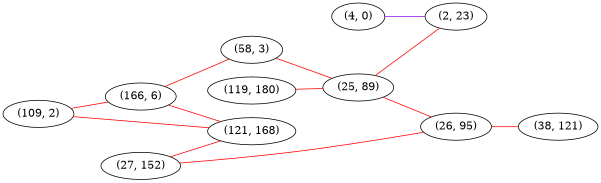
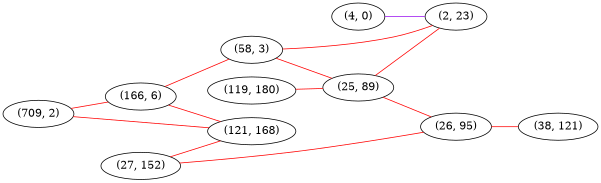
edge "(2, 23)" -- "(58, 3)": added
node "(109, 2)": label "(109, 2)" -> "(709, 2)"
